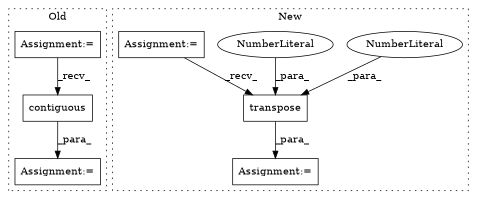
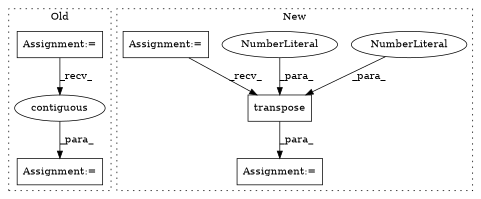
node "contiguous": shape box -> ellipse
